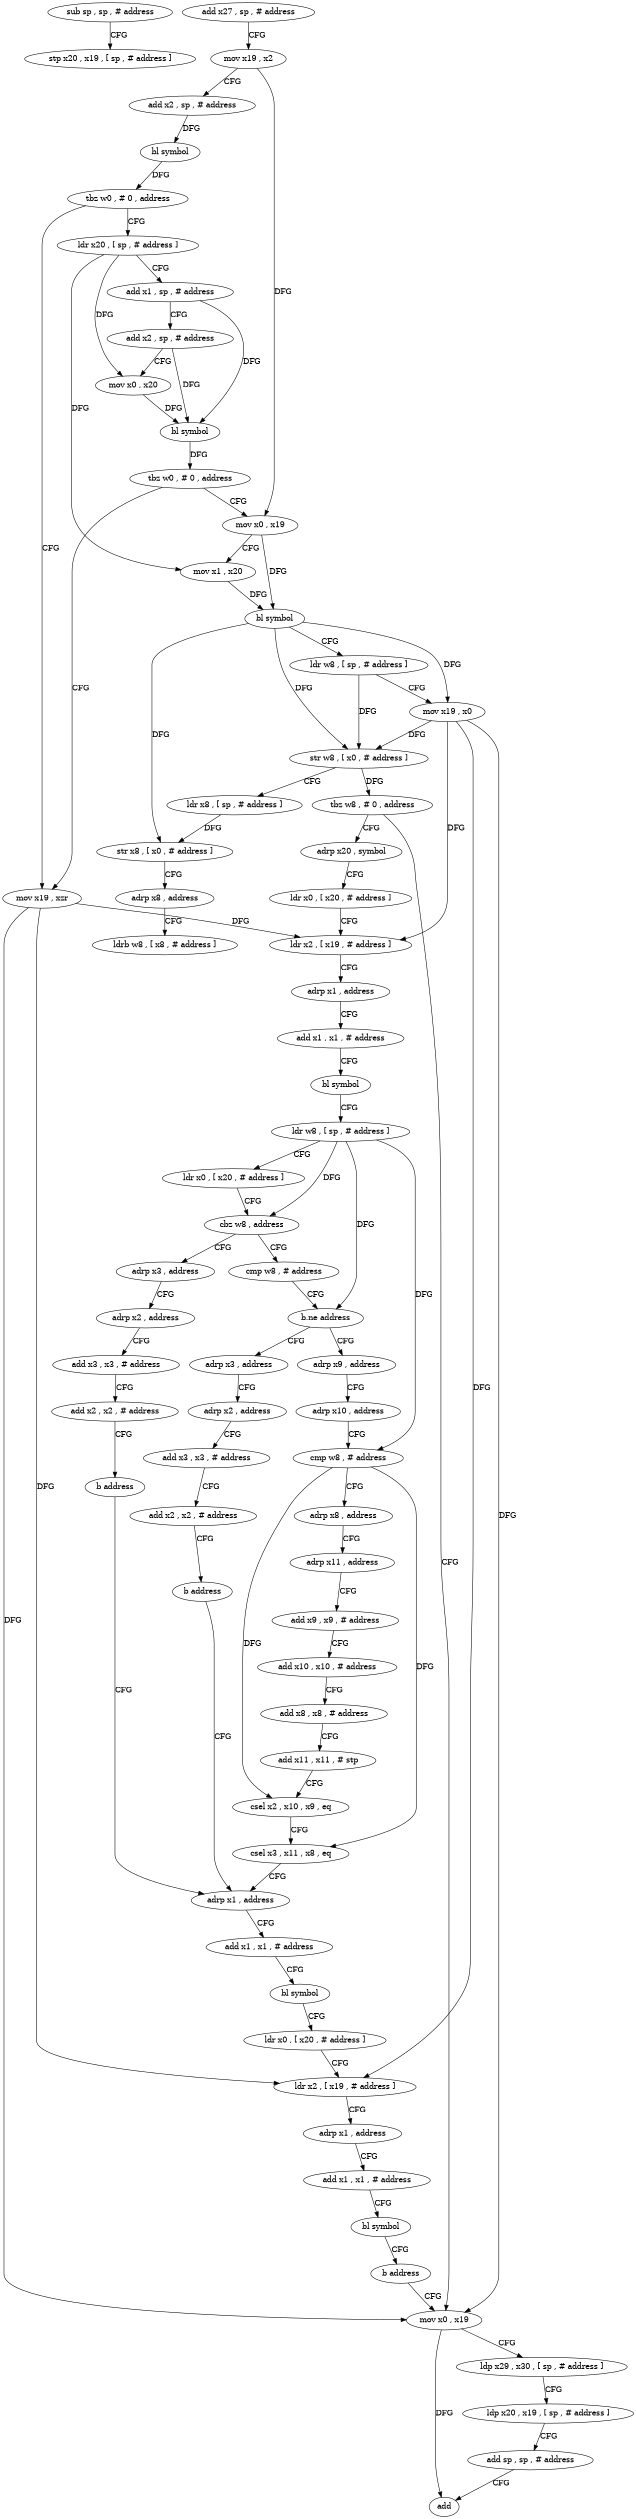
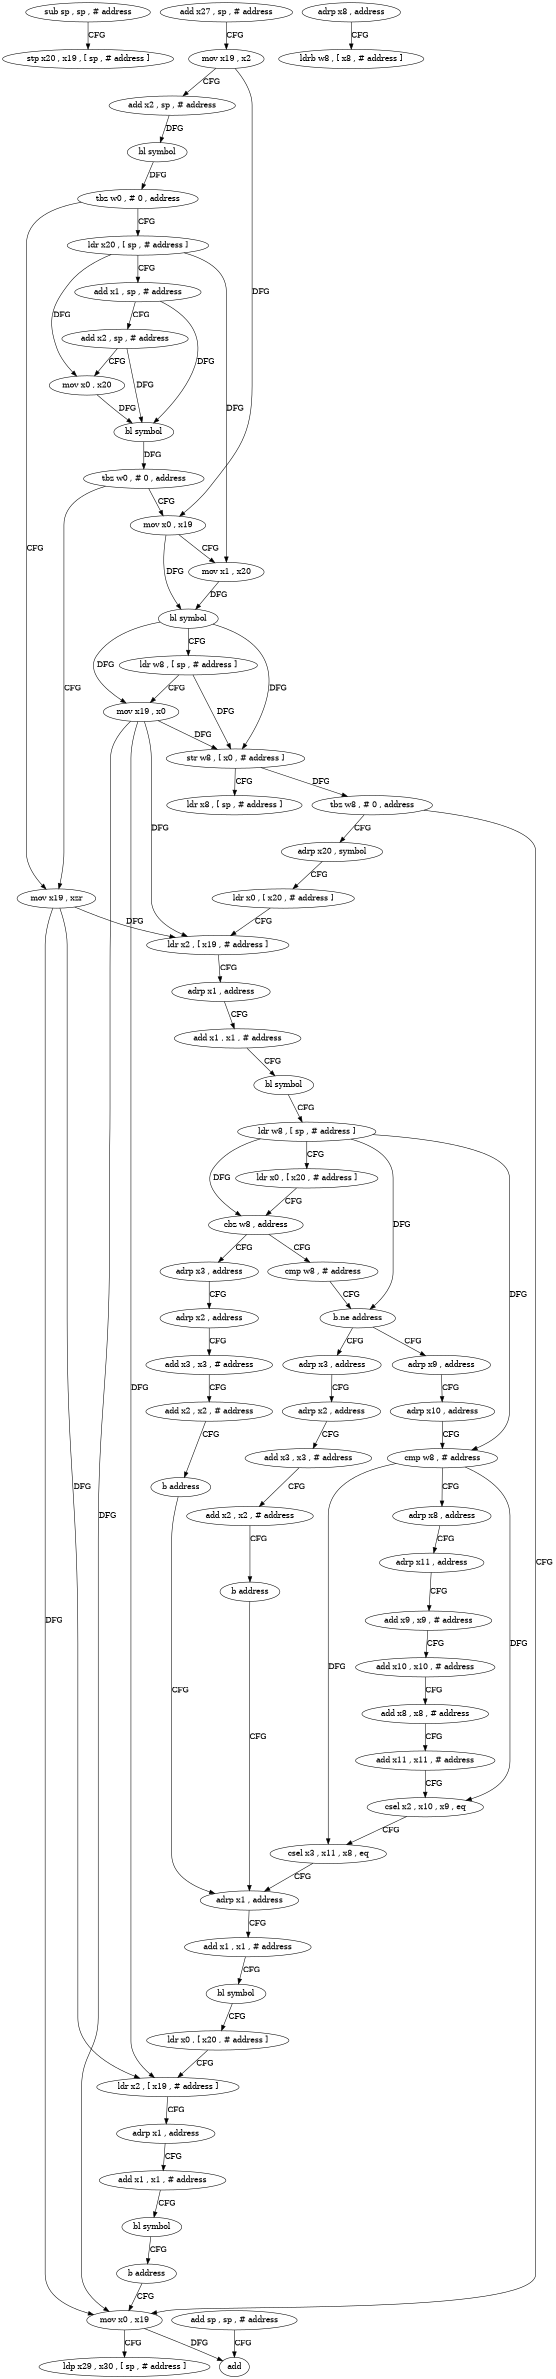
node "str x8 , [ x0 , # address ]": removed
node "add x11 , x11 , # stp": label "add x11 , x11 , # stp" -> "add x11 , x11 , # address"
node "ldp x20 , x19 , [ sp , # address ]": removed
